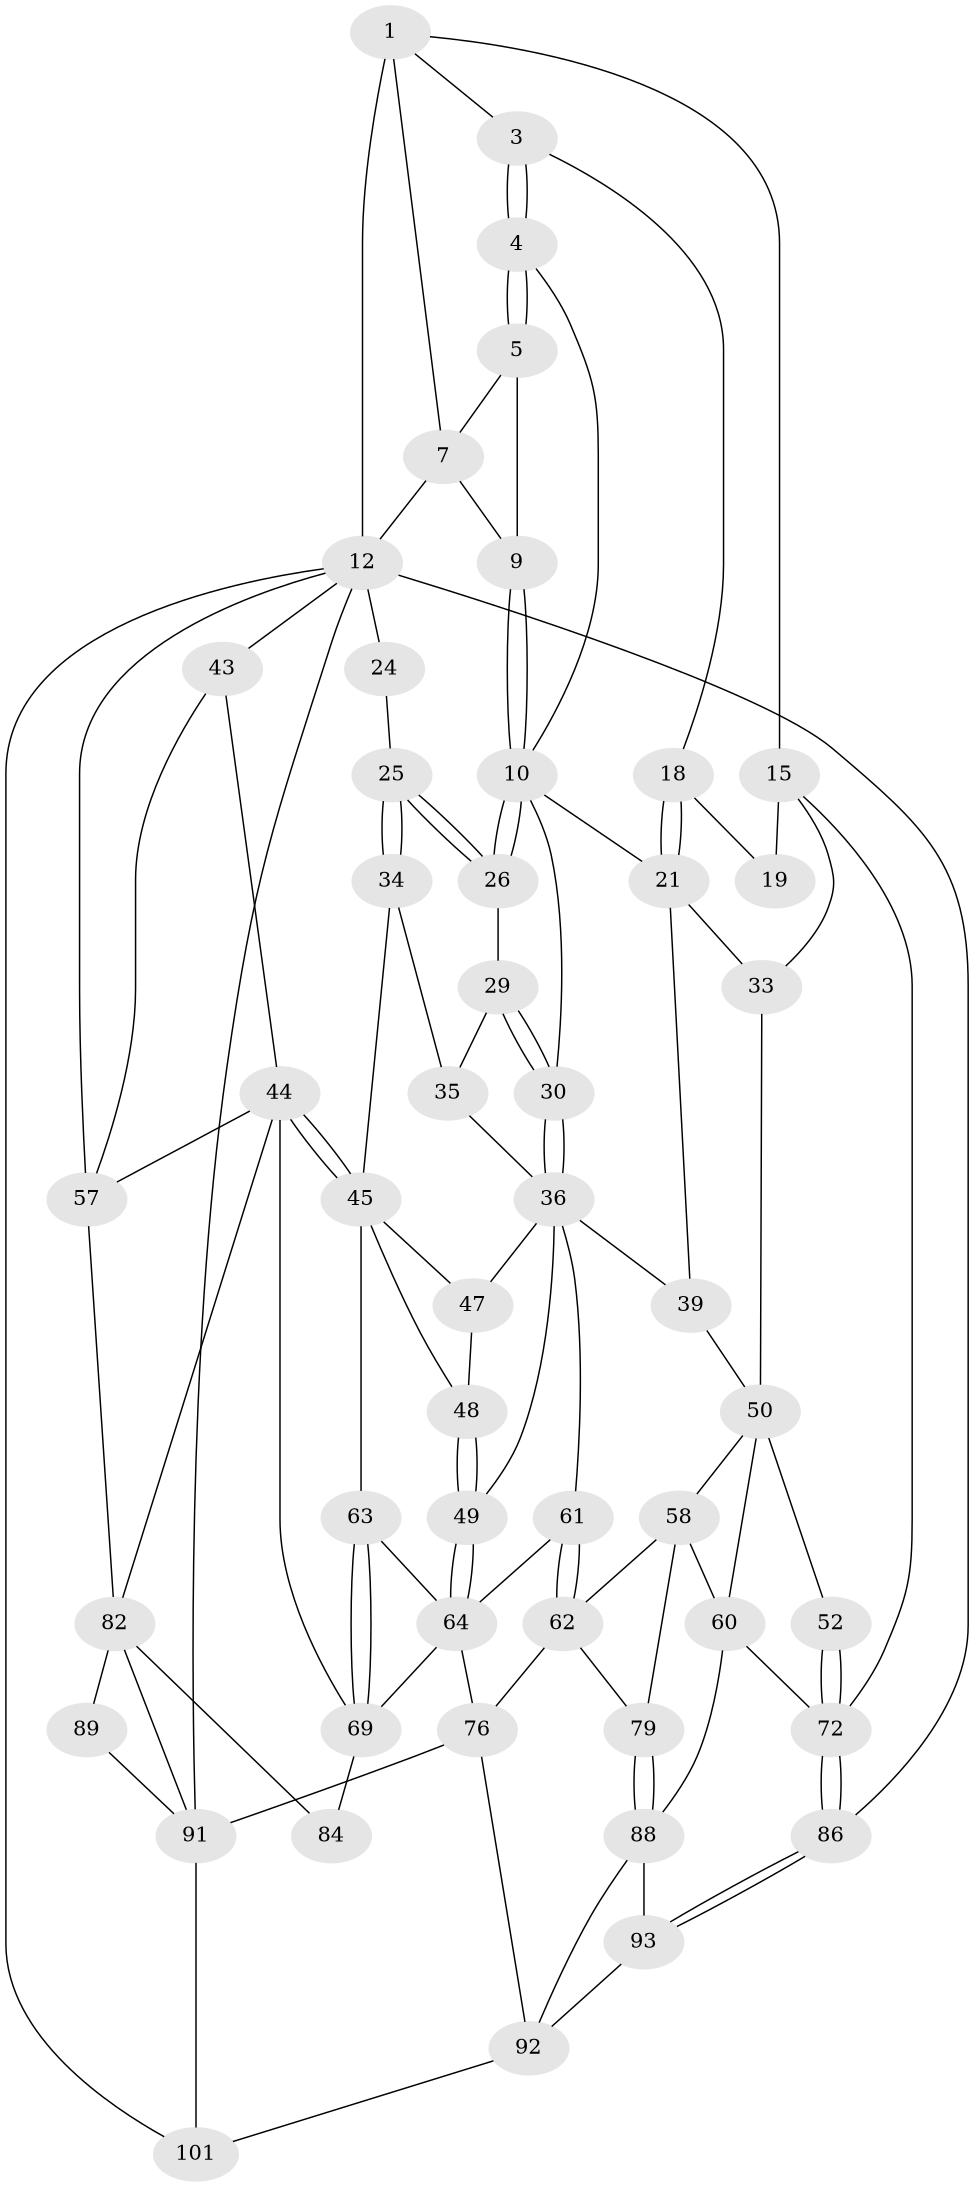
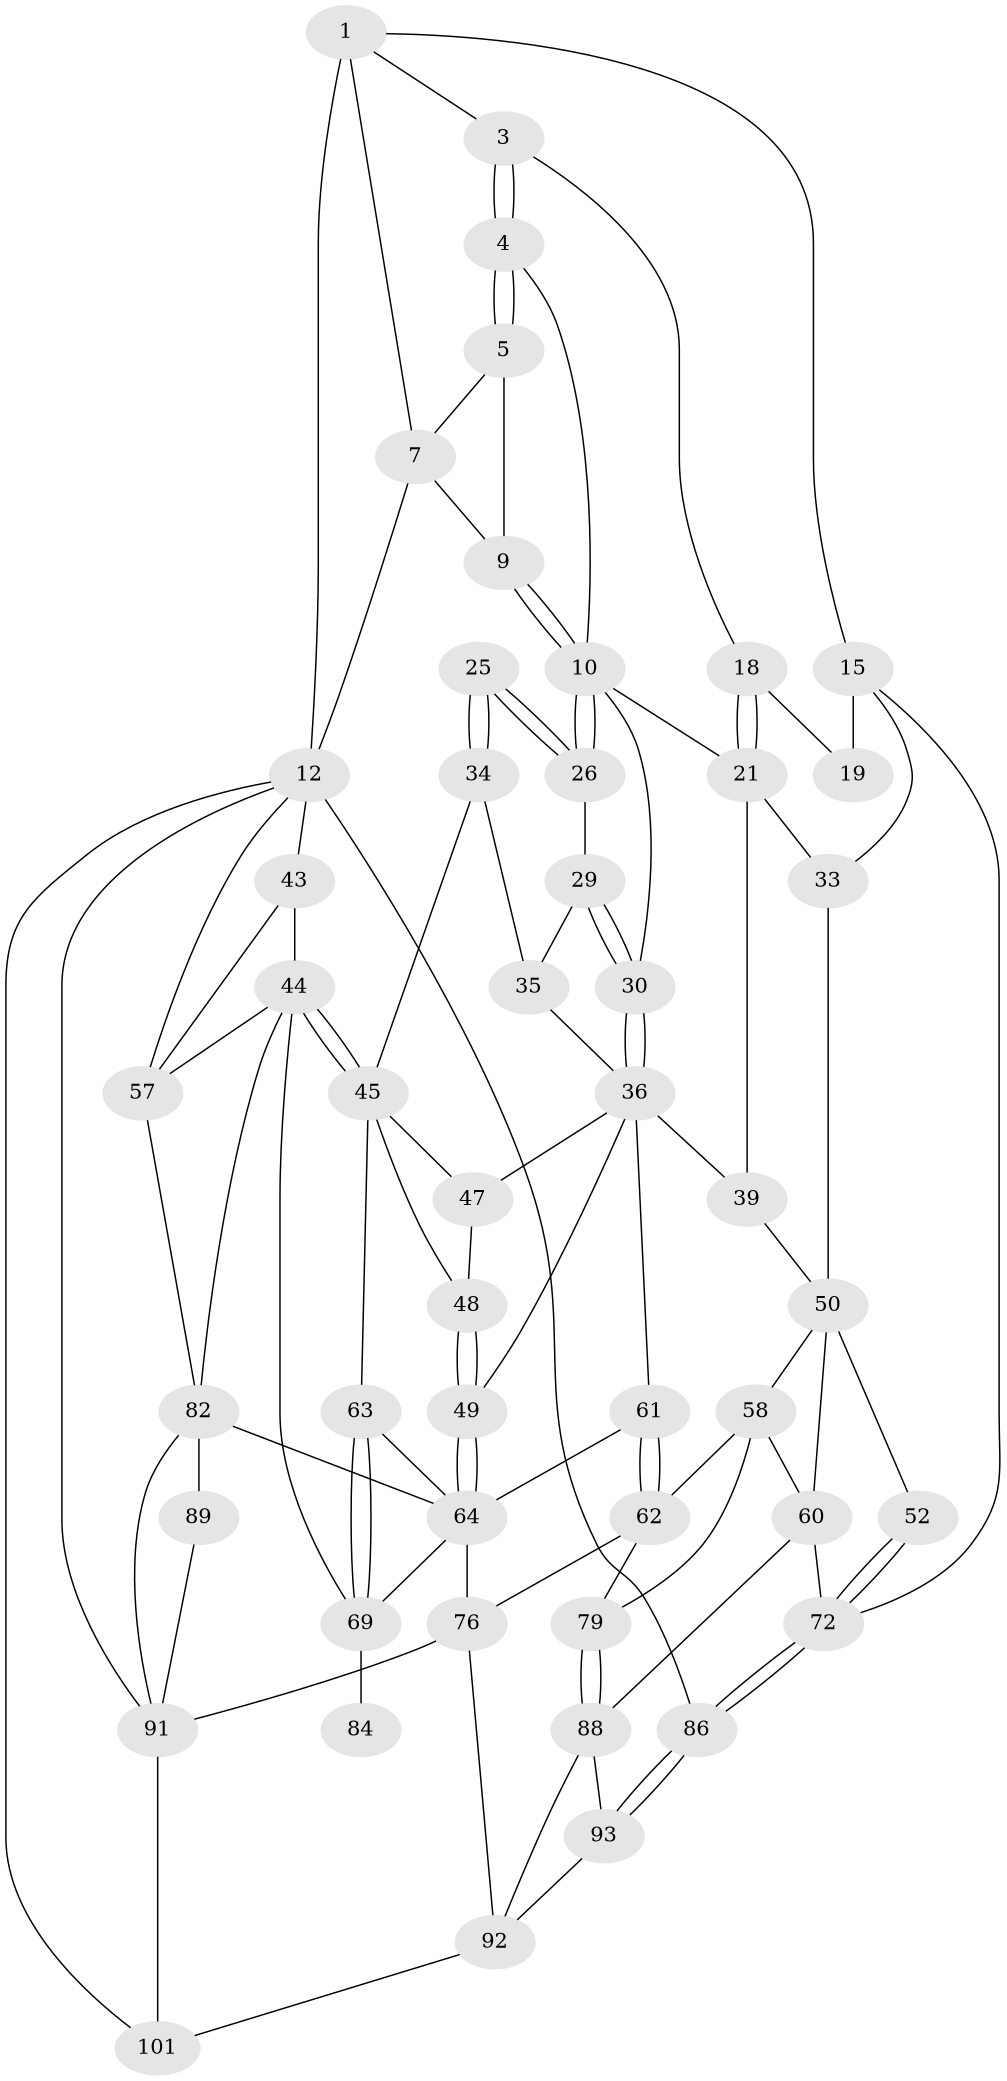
node "24": removed
edge "82" -- "84": now "82" -- "64"
